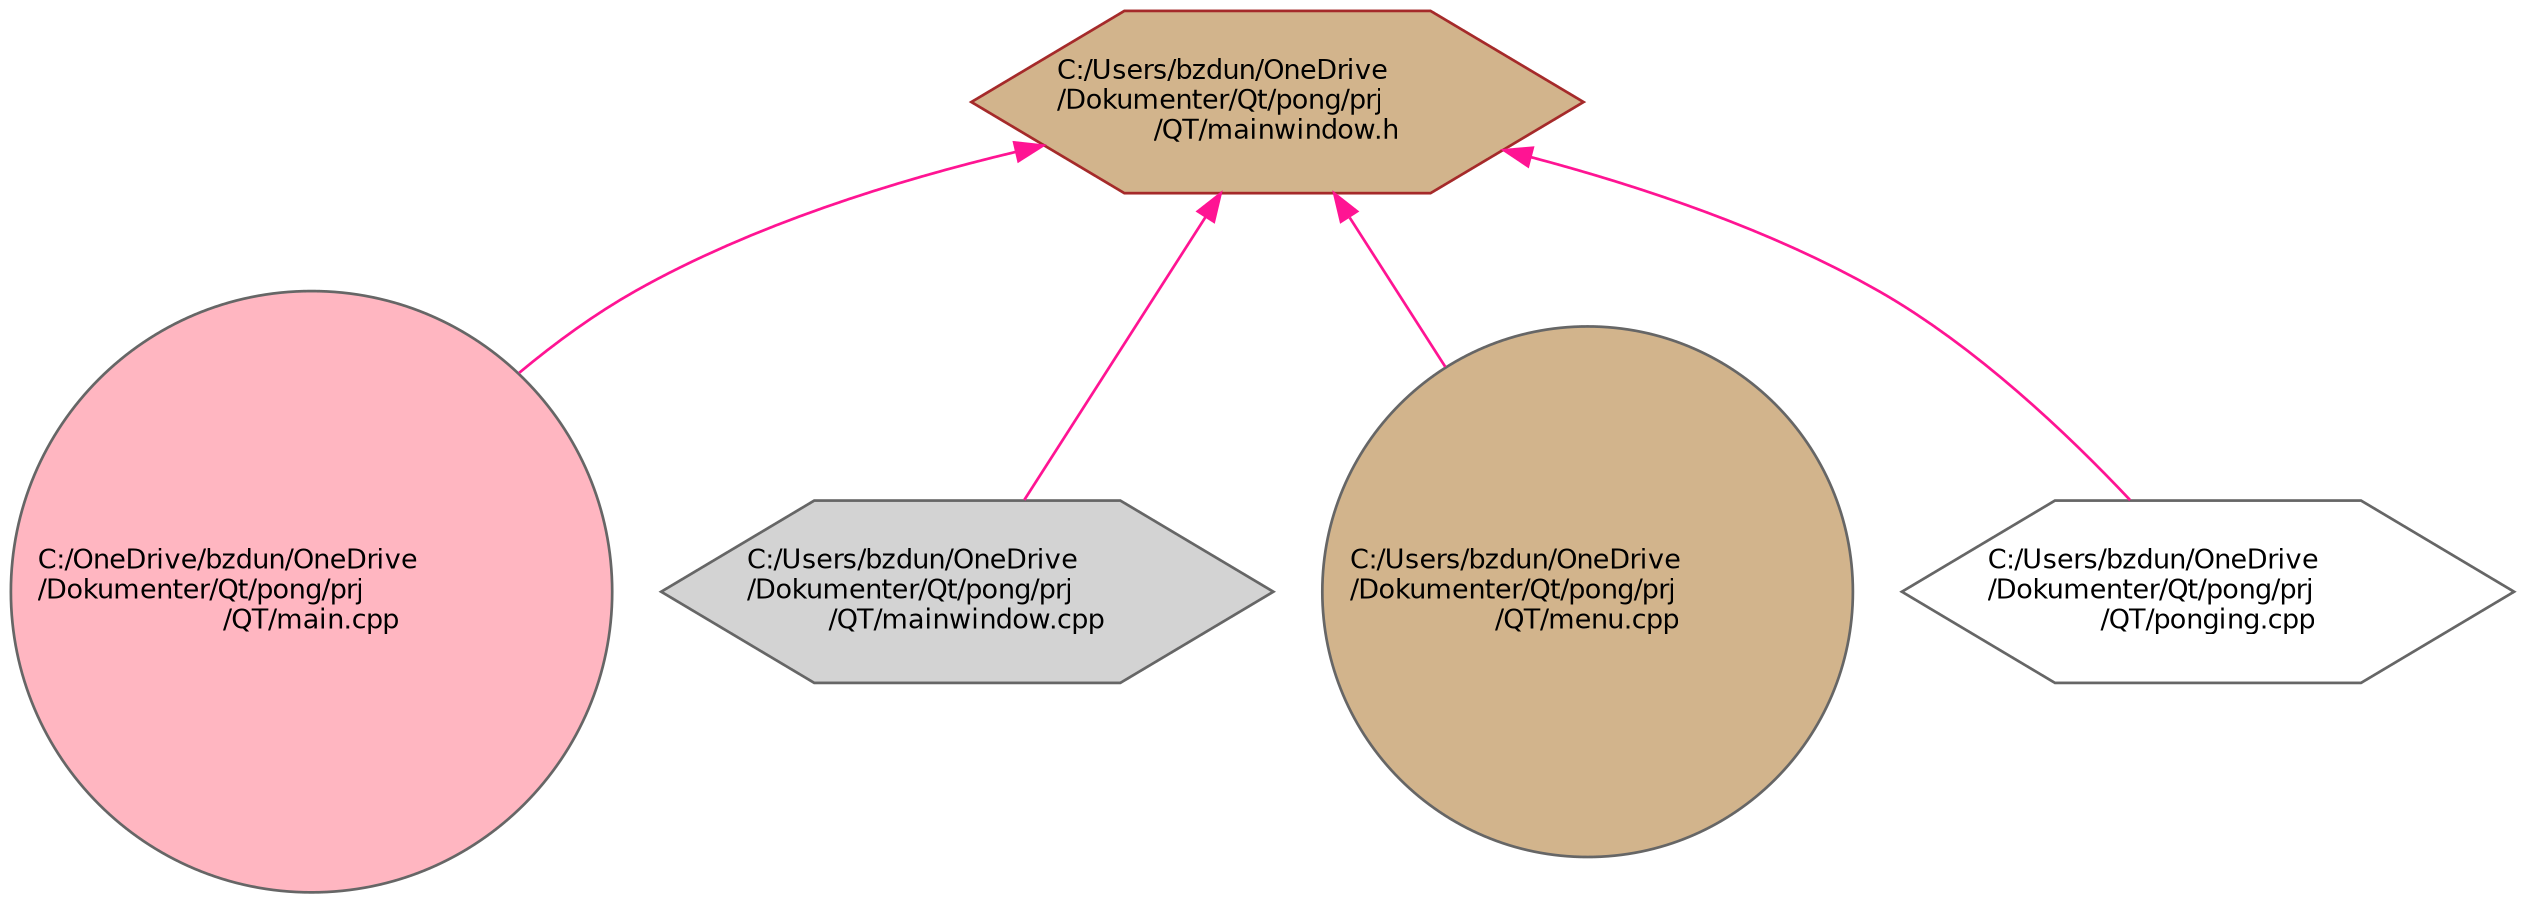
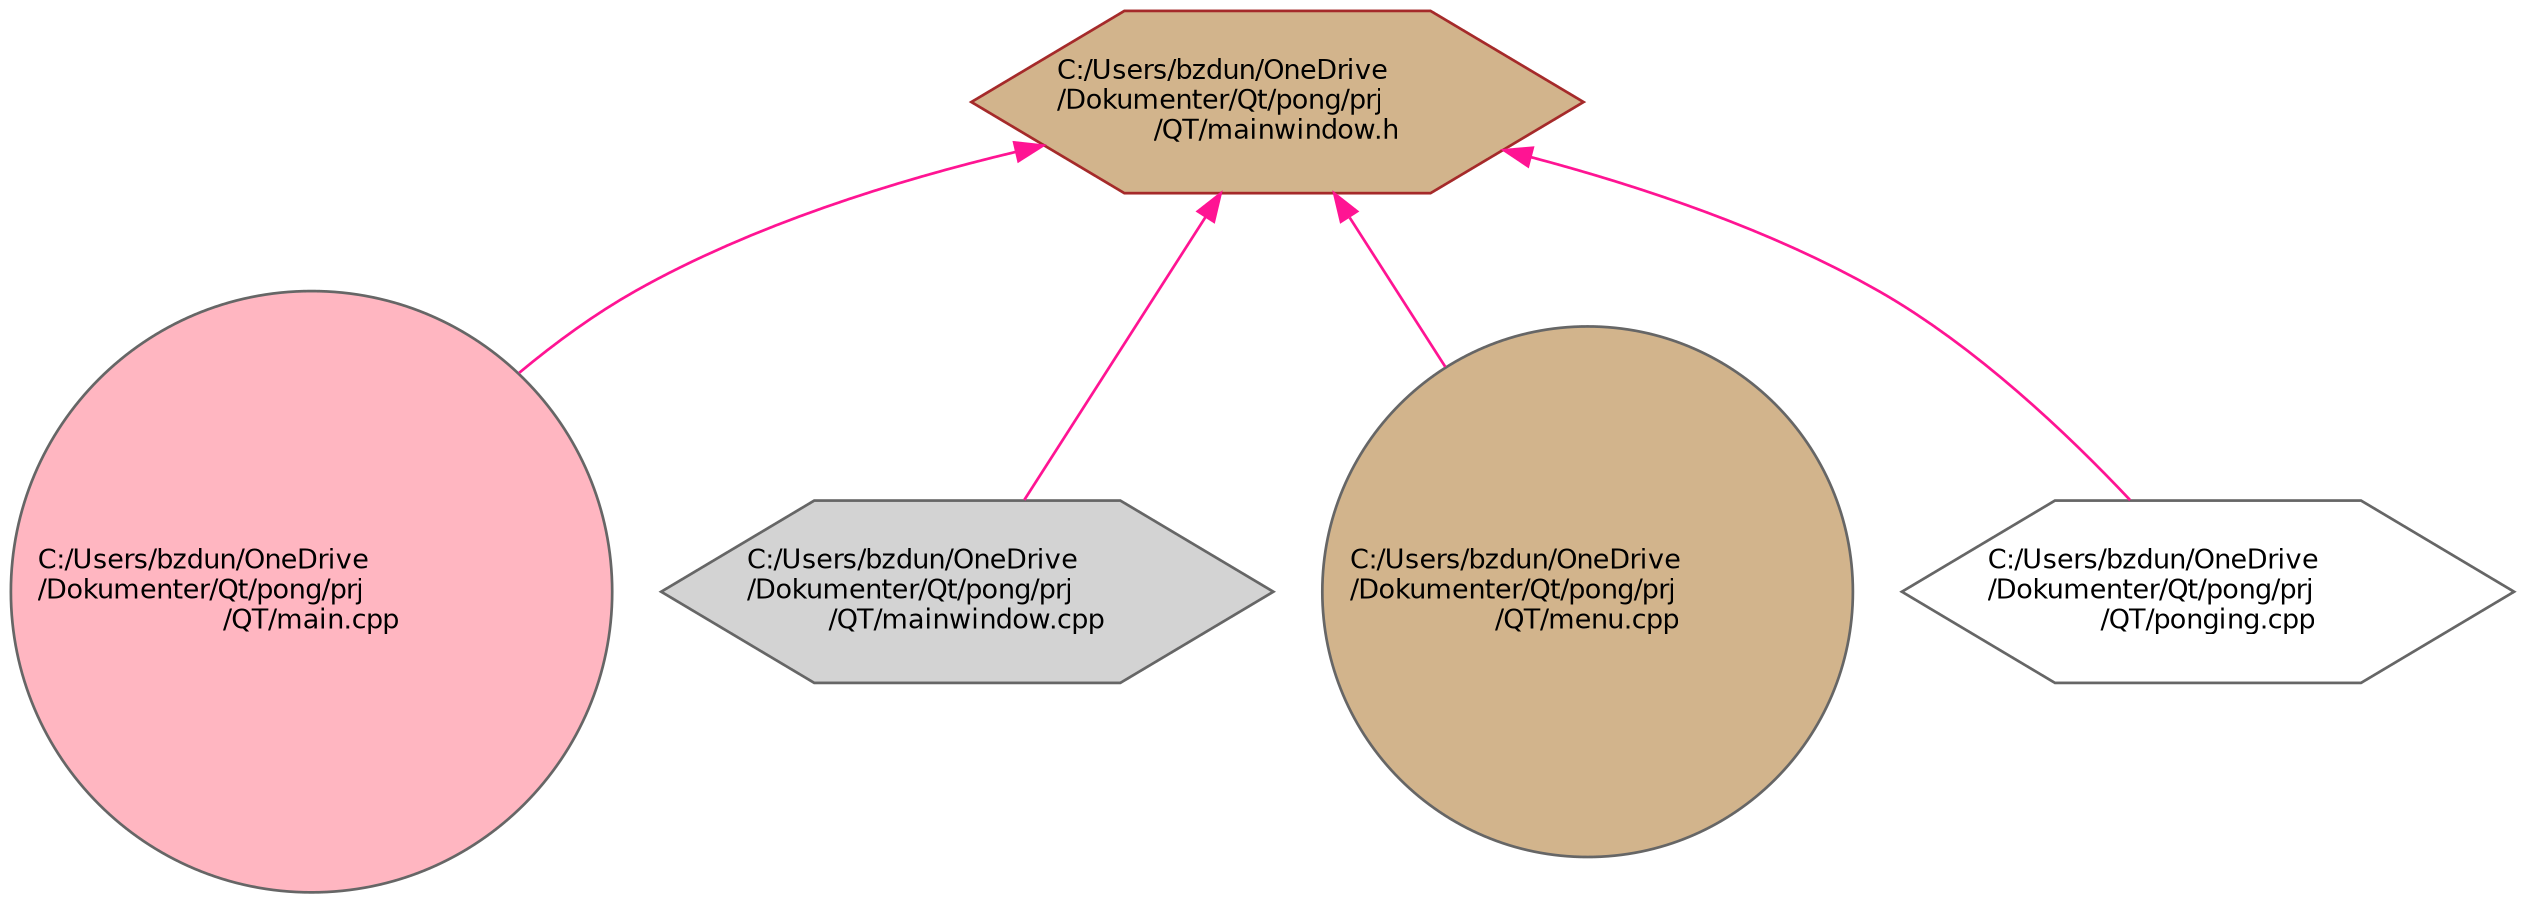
node "C:/OneDrive/bzdun/OneDrive /Dokumenter/Qt/pong/prj /QT/main.cpp": label "C:/OneDrive/bzdun/OneDrive /Dokumenter/Qt/pong/prj /QT/main.cpp" -> "C:/Users/bzdun/OneDrive /Dokumenter/Qt/pong/prj /QT/main.cpp"
